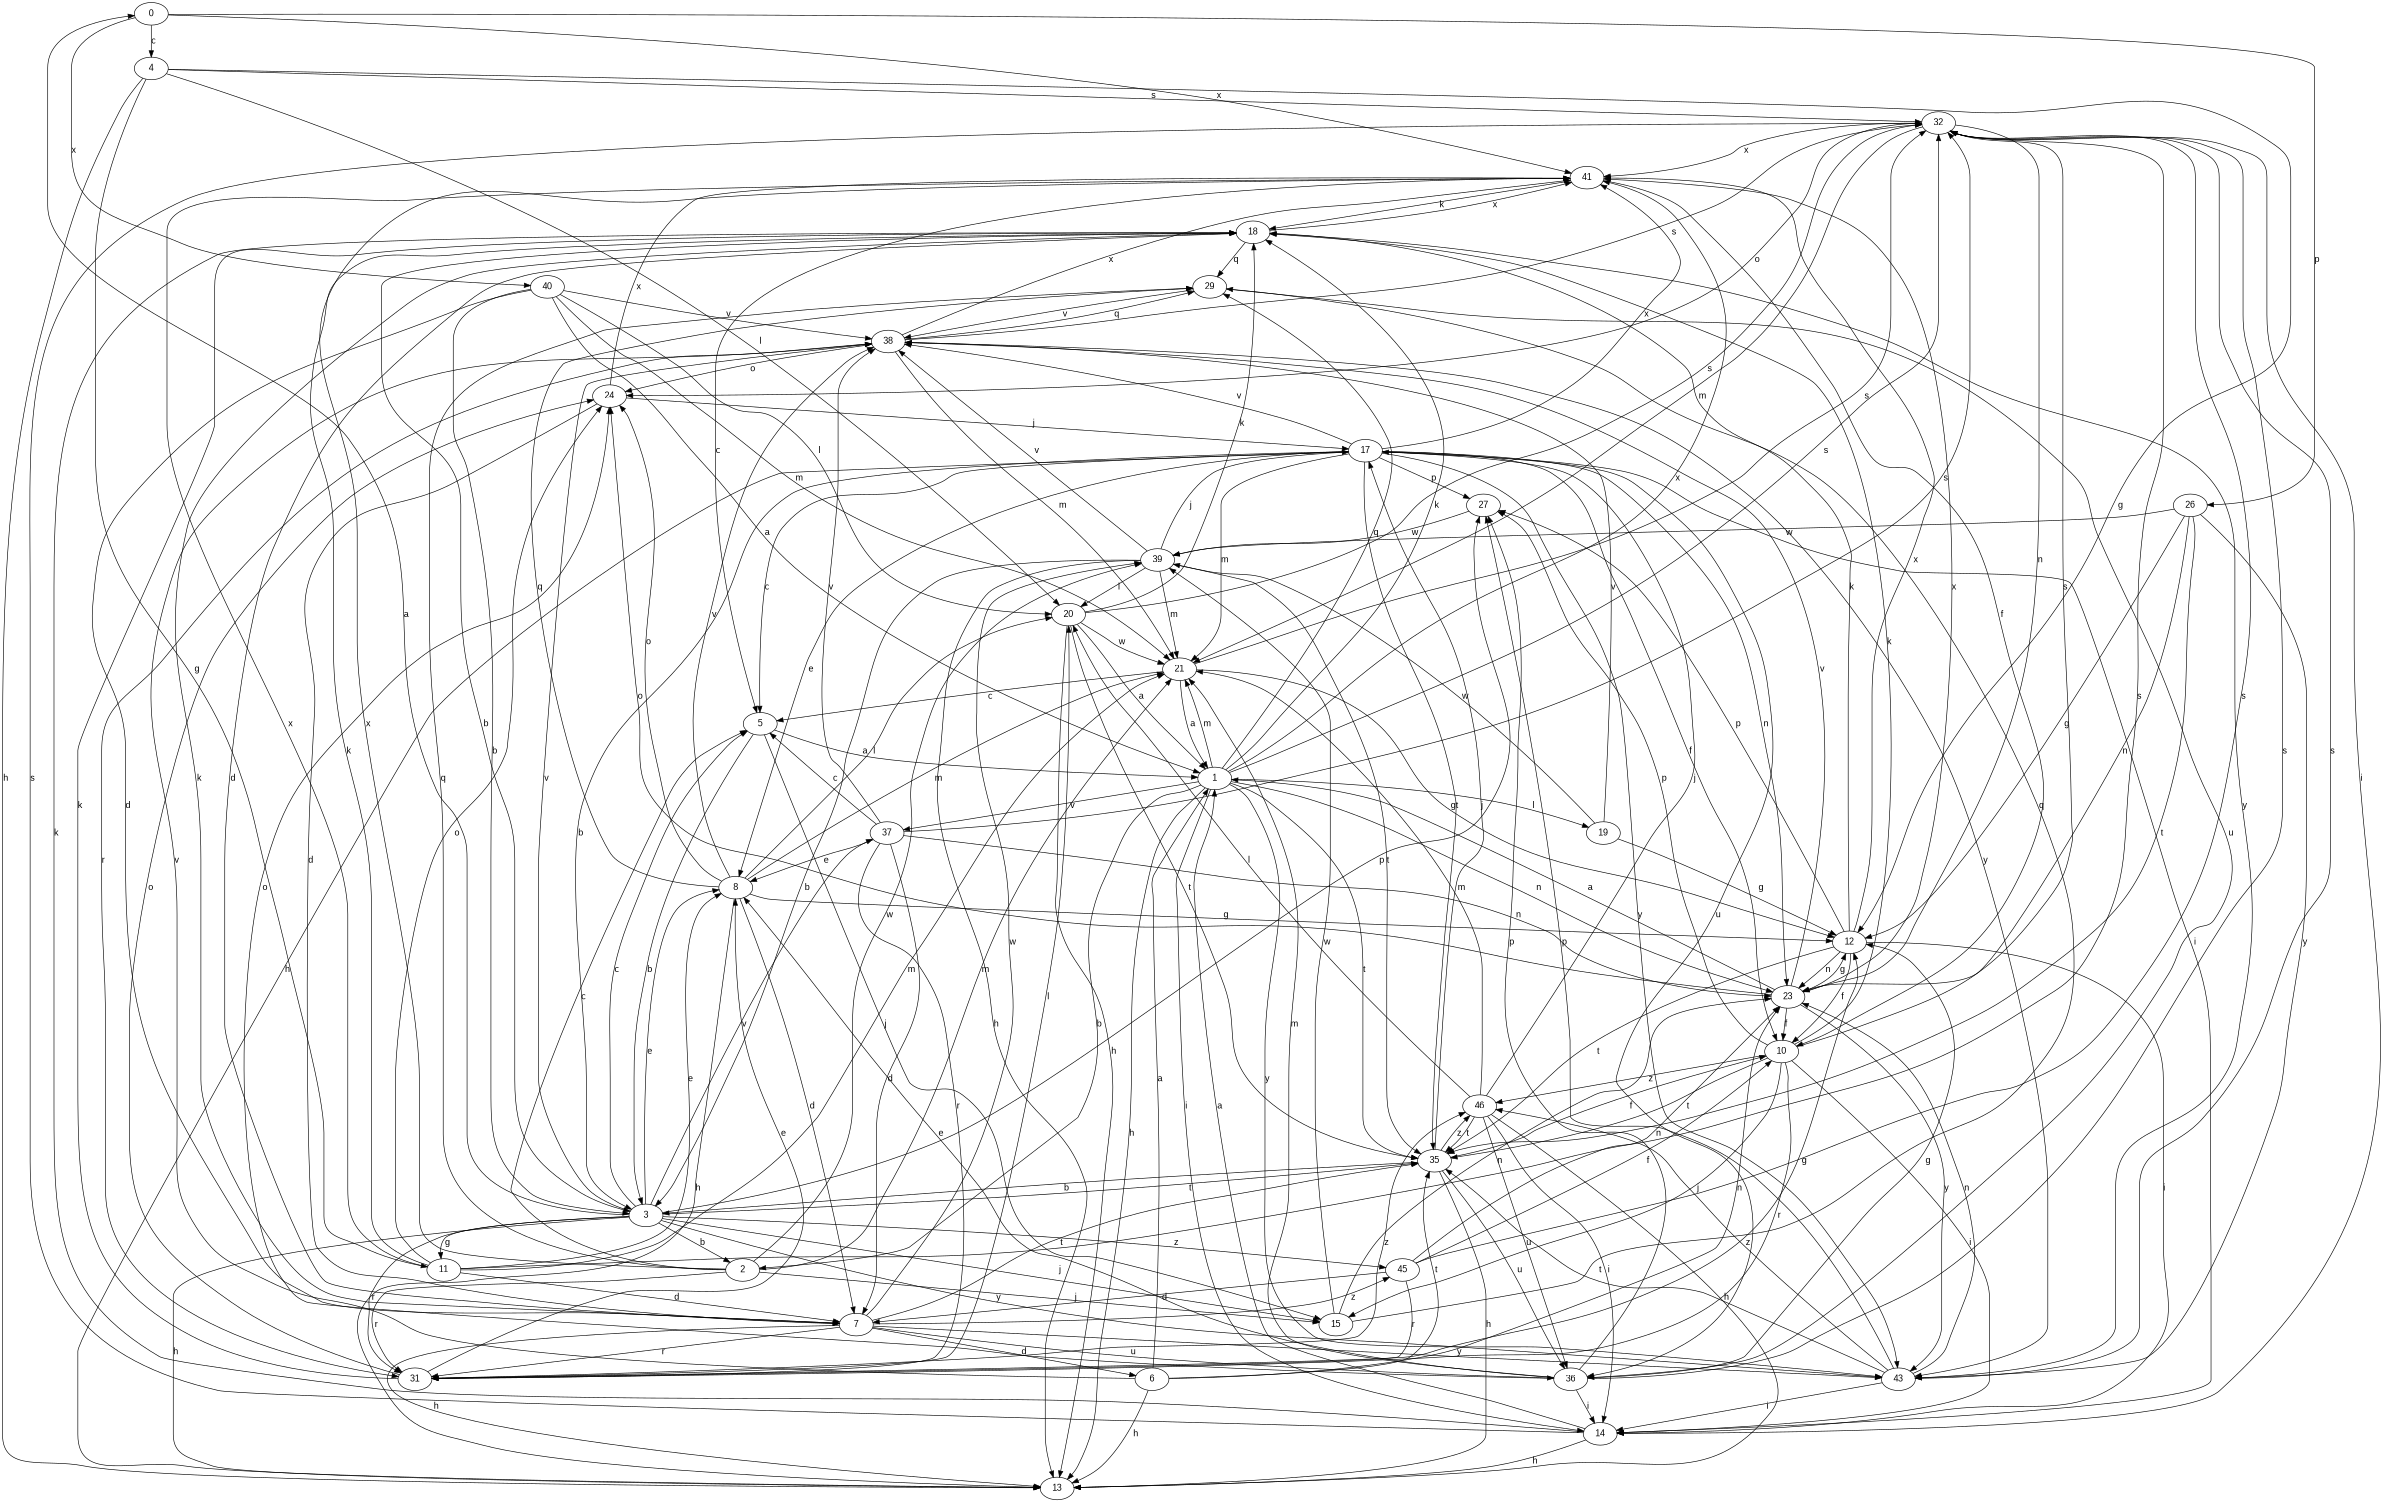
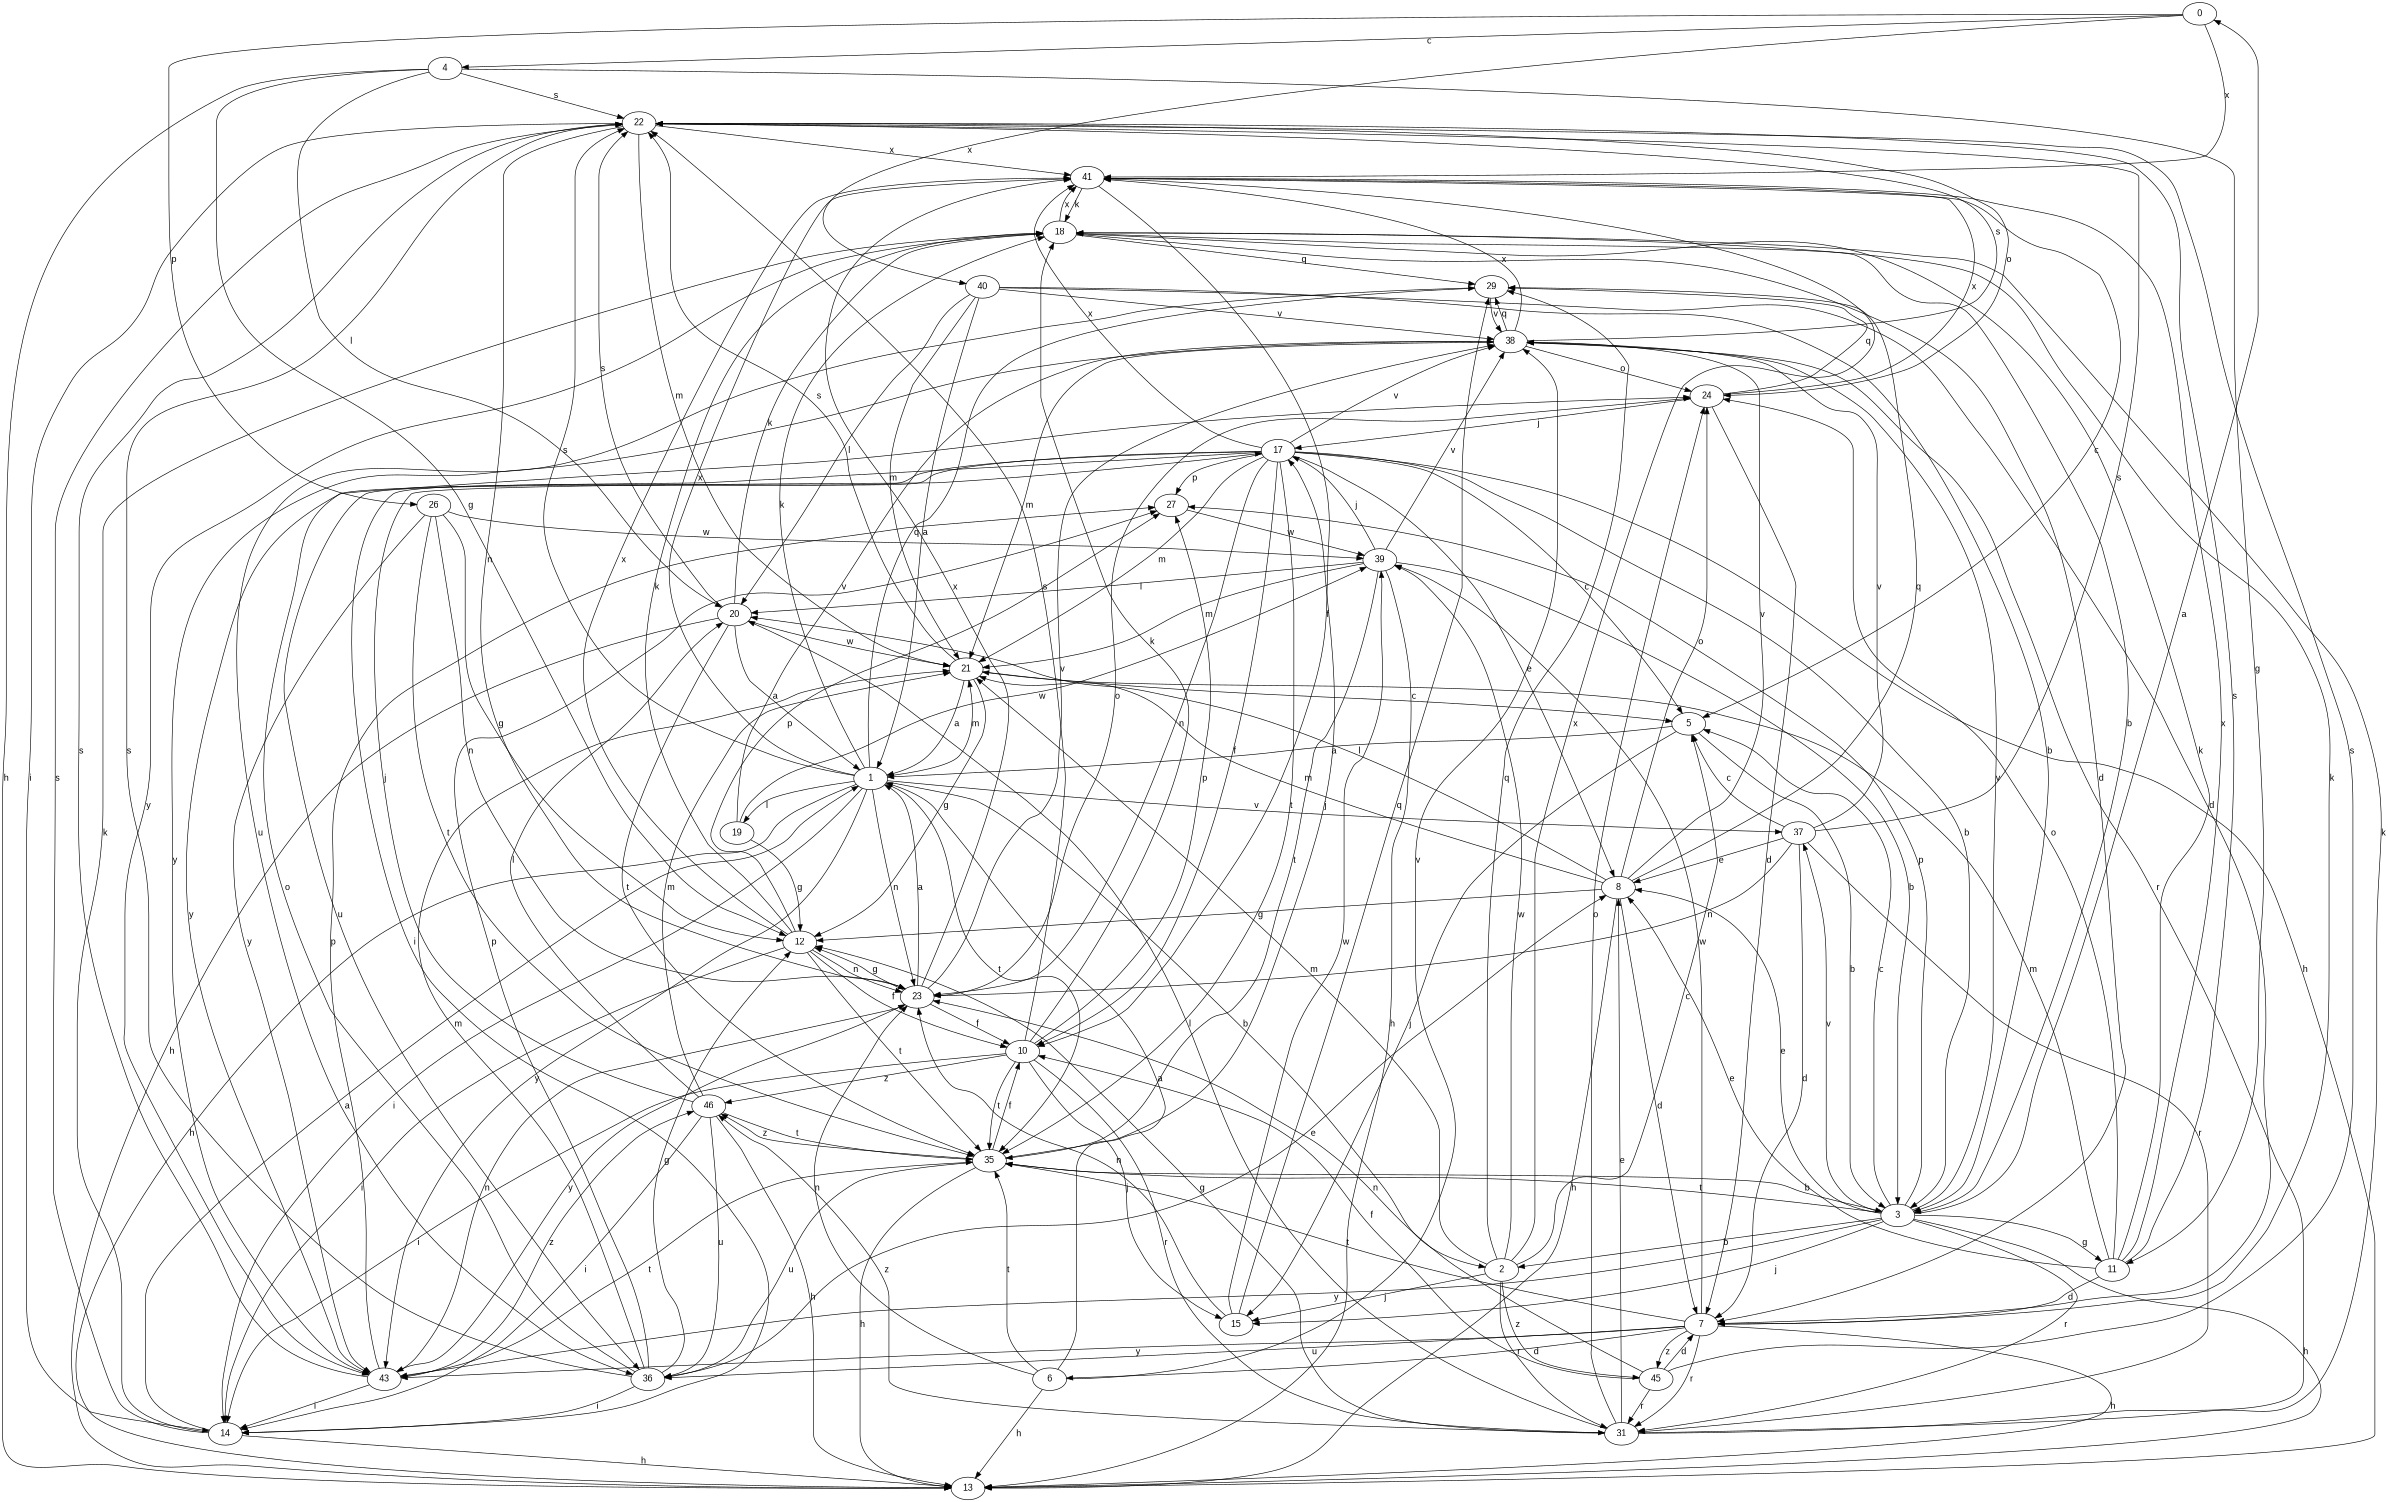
node "32": label "32" -> "22"
edge "24" -> "29": added, label "q"
edge "38" -> "31": reversed
edge "3" -> "45": now "2" -> "45"
